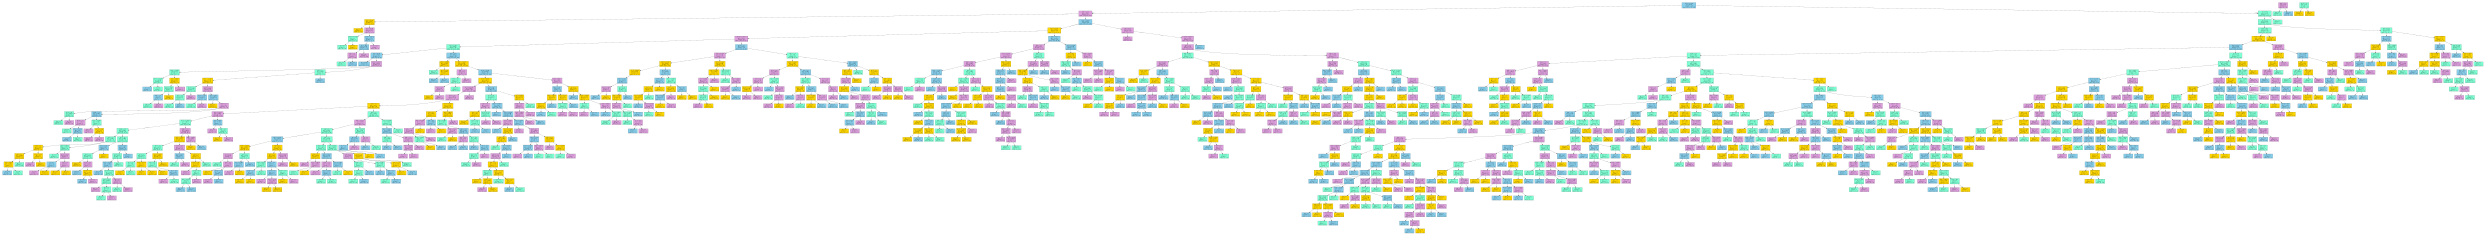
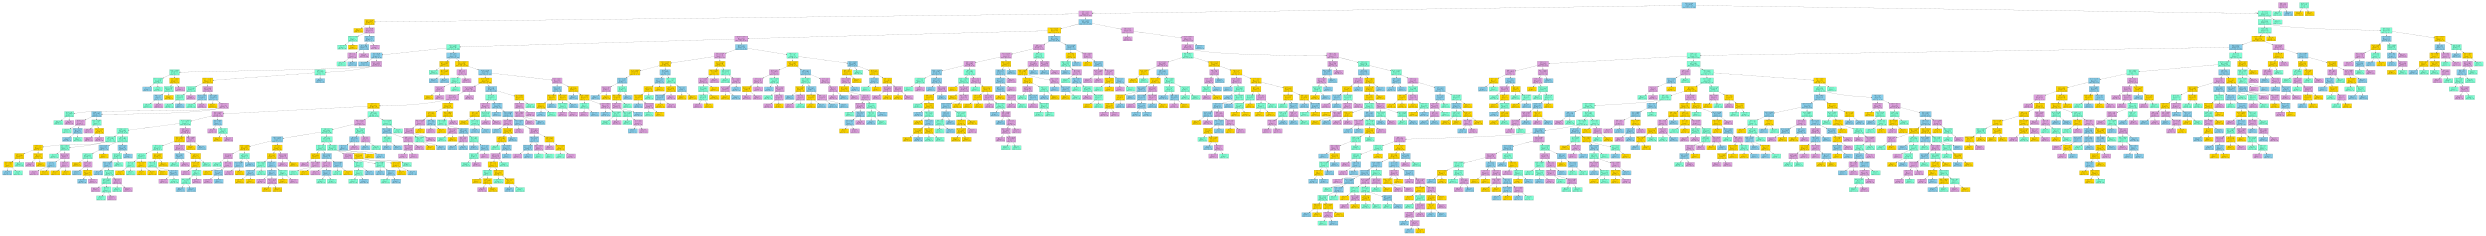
node "X[14] <= 11.5 gini = 0.6235 samples = 15 value = [4, 9, 5]": fillcolor plum -> gold
